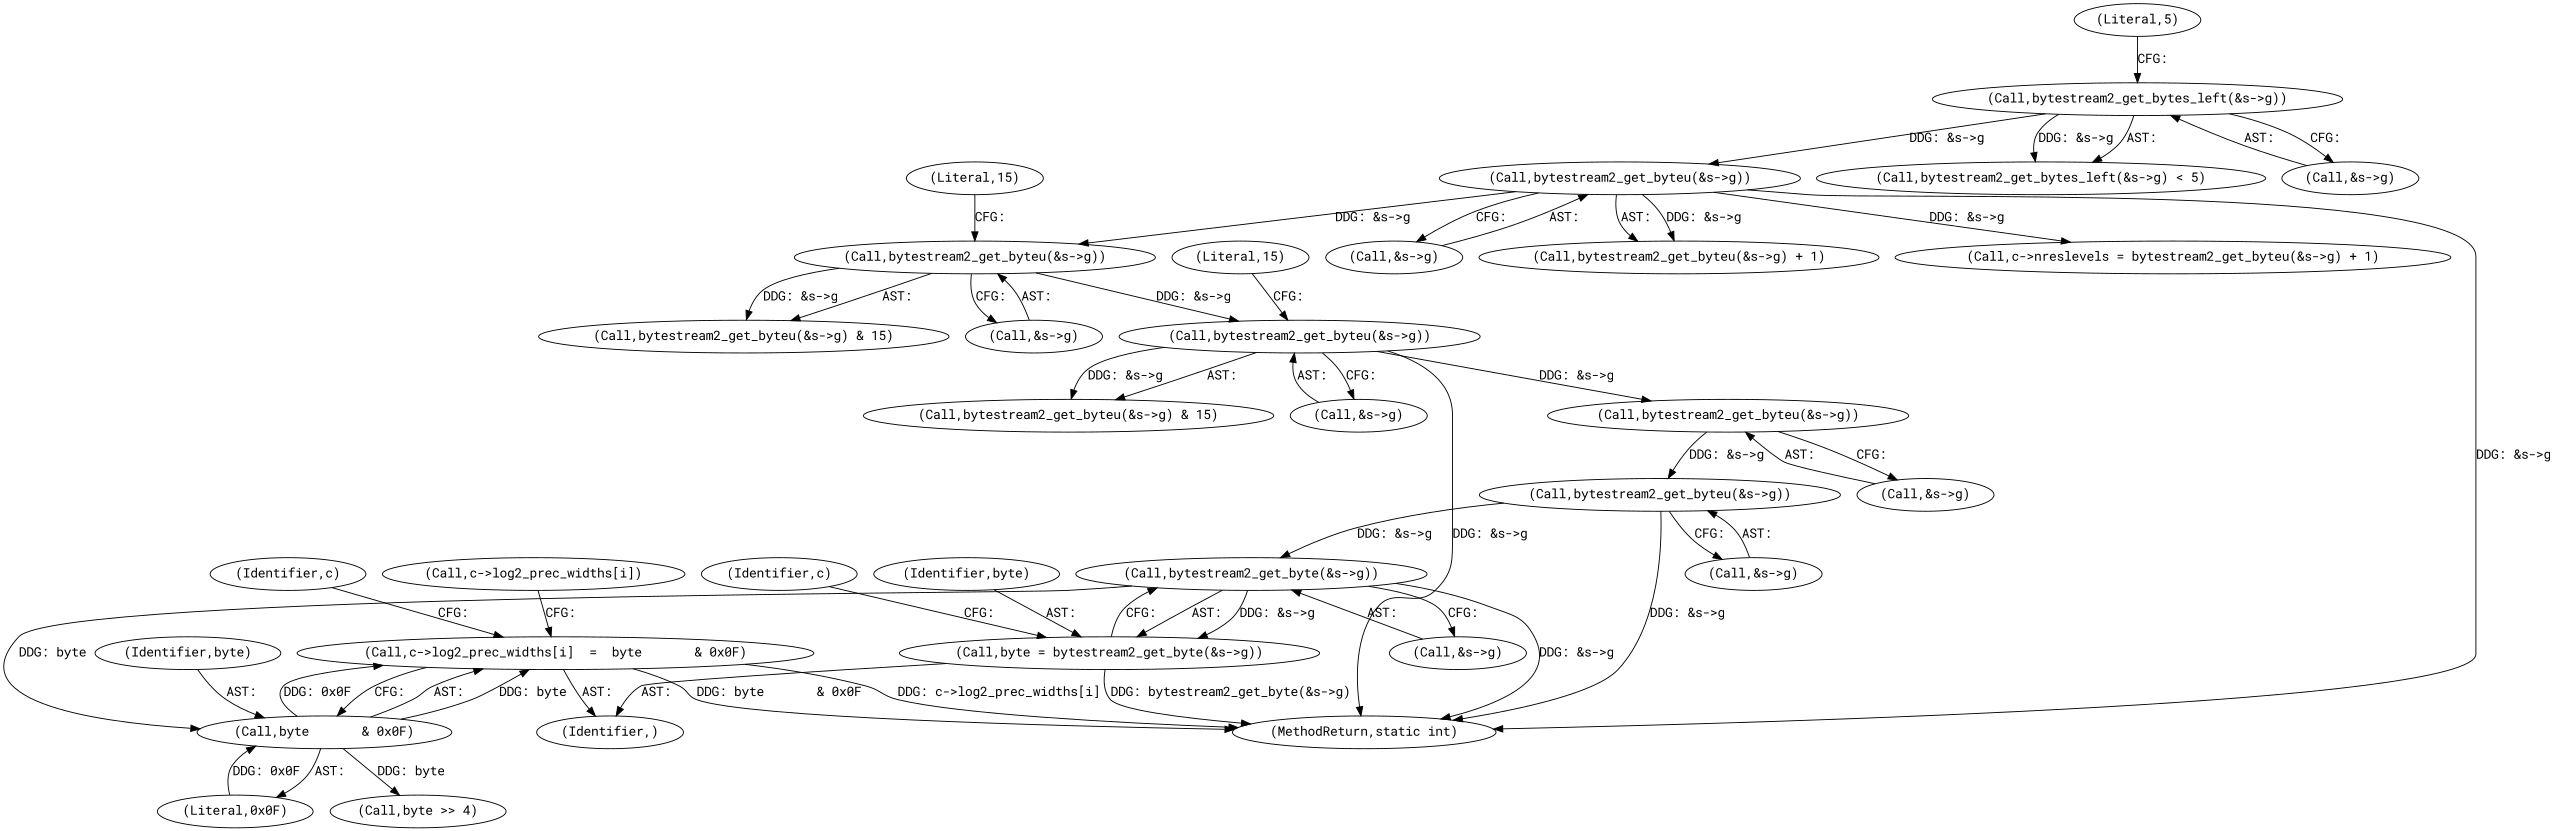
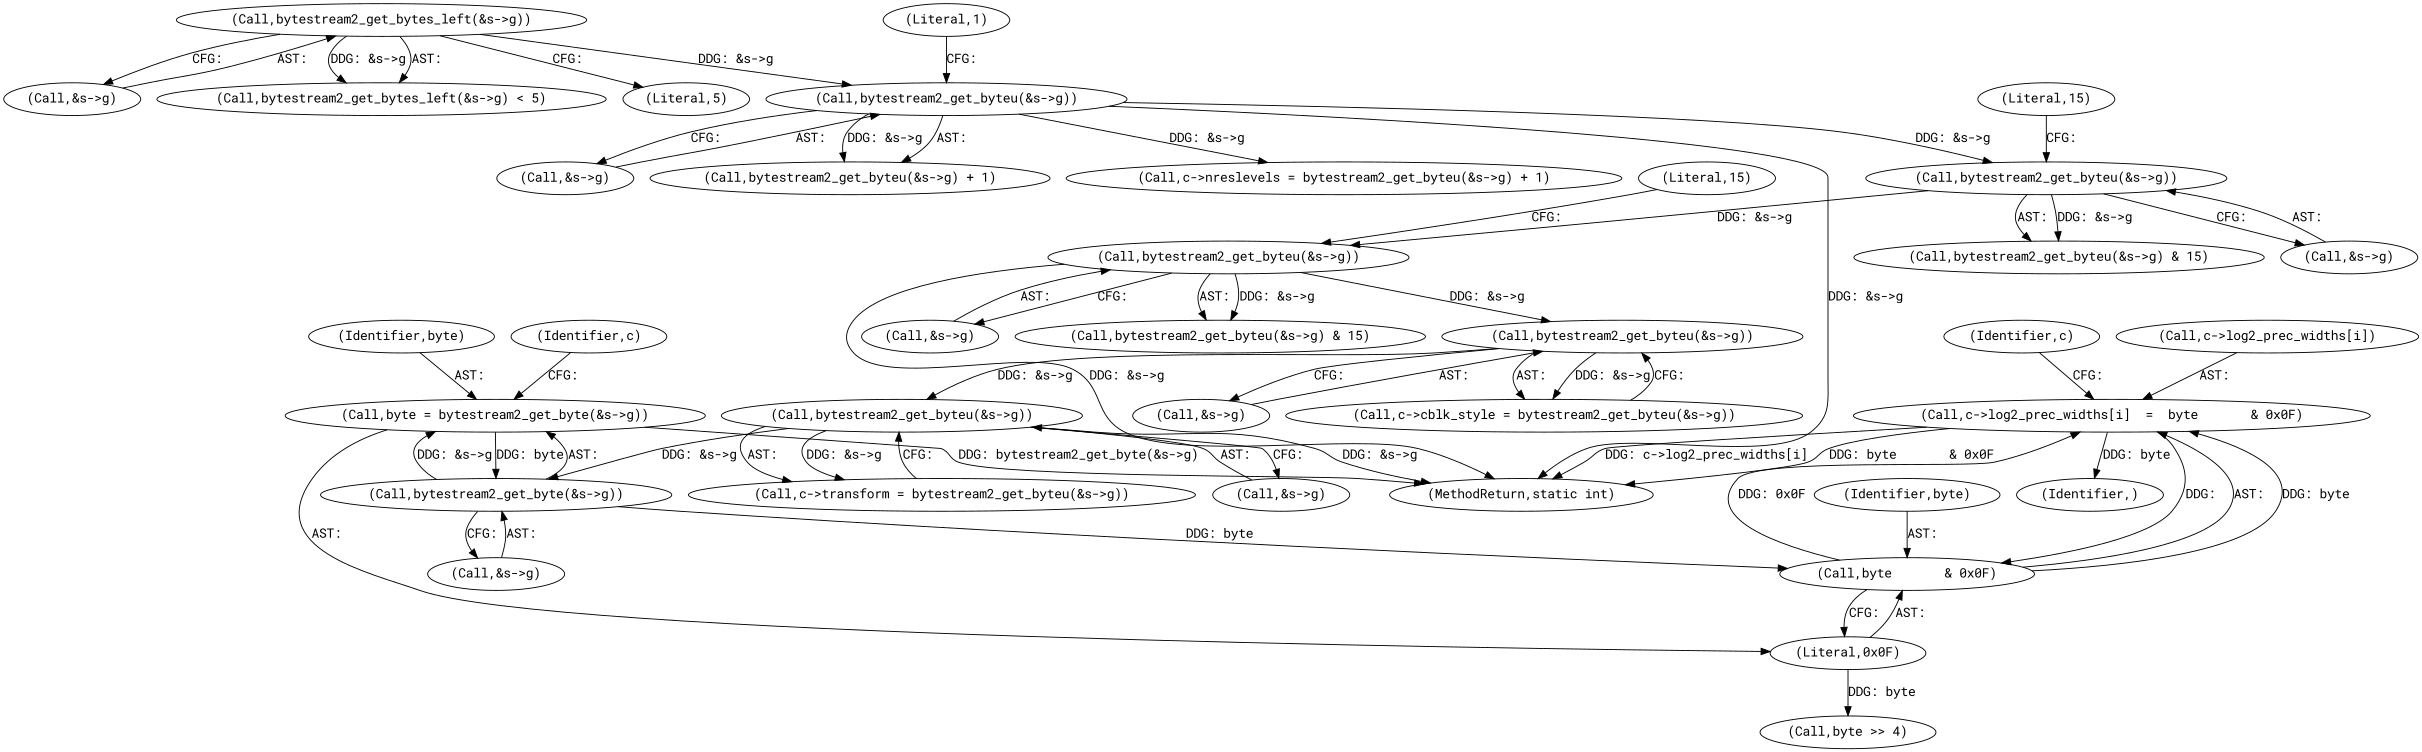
node "(Literal,1)": added
edge "(Literal,5)" -> "(Call,bytestream2_get_bytes_left(&s->g))": reversed
node "(Call,c->cblk_style = bytestream2_get_byteu(&s->g))": added
node "(Call,c->transform = bytestream2_get_byteu(&s->g))": added
edge "(Call,c->log2_prec_widths[i])" -> "(Call,c->log2_prec_widths[i]  =  byte       & 0x0F)": label "CFG: " -> "AST: "
edge "(Call,byte = bytestream2_get_byte(&s->g))" -> "(Call,bytestream2_get_byte(&s->g))": label "CFG: " -> "DDG: byte"
edge "(Call,bytestream2_get_byte(&s->g))" -> "(MethodReturn,static int)": removed, label "DDG: &s->g"
edge "(Call,byte = bytestream2_get_byte(&s->g))" -> "(Identifier,)": now "(Call,byte = bytestream2_get_byte(&s->g))" -> "(Literal,0x0F)"
edge "(Call,c->log2_prec_widths[i]  =  byte       & 0x0F)" -> "(Call,byte       & 0x0F)": label "CFG: " -> "DDG: "
edge "(Call,c->log2_prec_widths[i]  =  byte       & 0x0F)" -> "(Identifier,)": label "AST: " -> "DDG: byte"
edge "(Call,byte       & 0x0F)" -> "(Call,byte >> 4)": now "(Literal,0x0F)" -> "(Call,byte >> 4)"
edge "(Literal,0x0F)" -> "(Call,byte       & 0x0F)": label "DDG: 0x0F" -> "AST: "
edge "(Call,byte       & 0x0F)" -> "(Literal,0x0F)": label "AST: " -> "CFG: "
